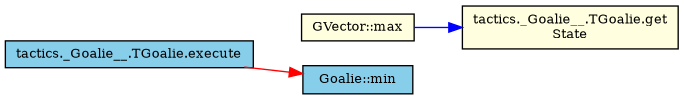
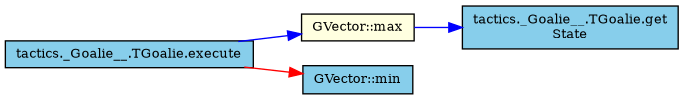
node "tactics._Goalie__.TGoalie.get State": fillcolor lightyellow -> skyblue
edge "tactics._Goalie__.TGoalie.execute" -> "GVector::max": added
node "Goalie::min": label "Goalie::min" -> "GVector::min"
